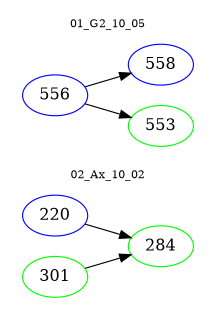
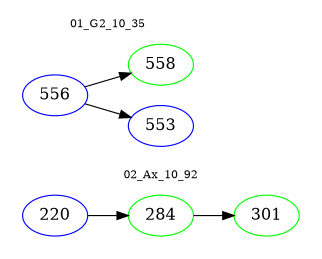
cluster "01_G2_10_05": label "01_G2_10_05" -> "01_G2_10_35"
node "558": color blue -> green
node "553": color green -> blue
cluster "02_Ax_10_02": label "02_Ax_10_02" -> "02_Ax_10_92"
edge "301" -> "284": reversed
